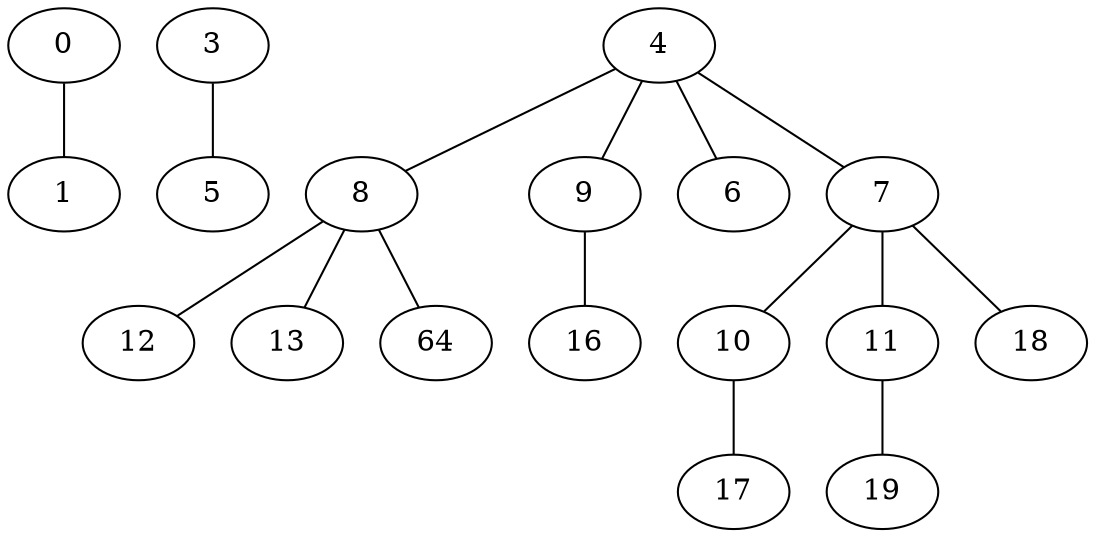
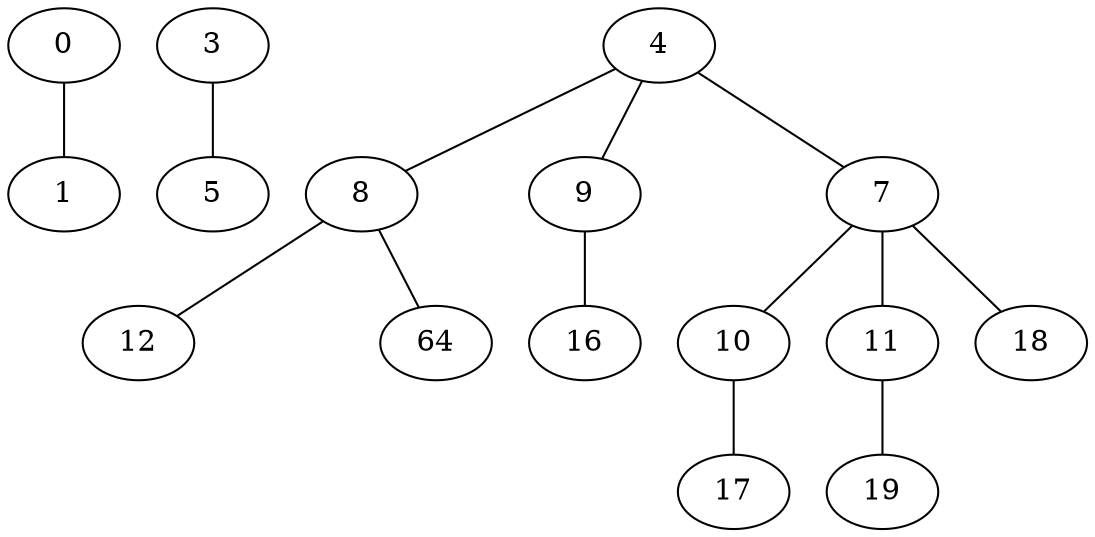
node "6": removed
node "13": removed
